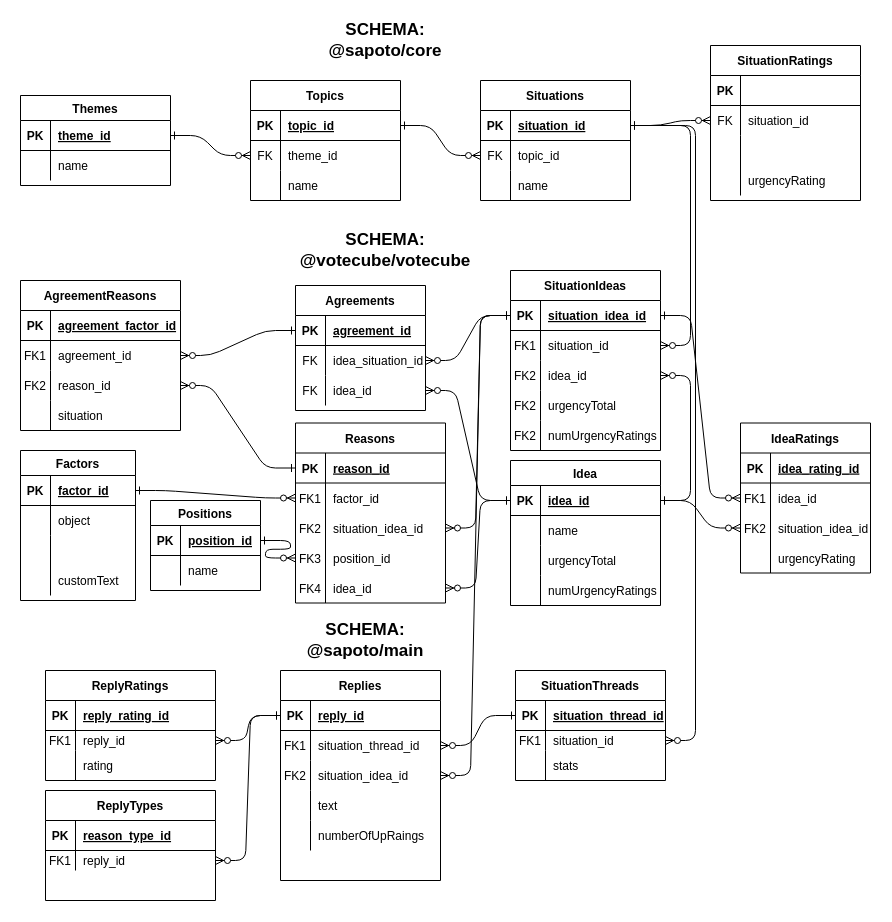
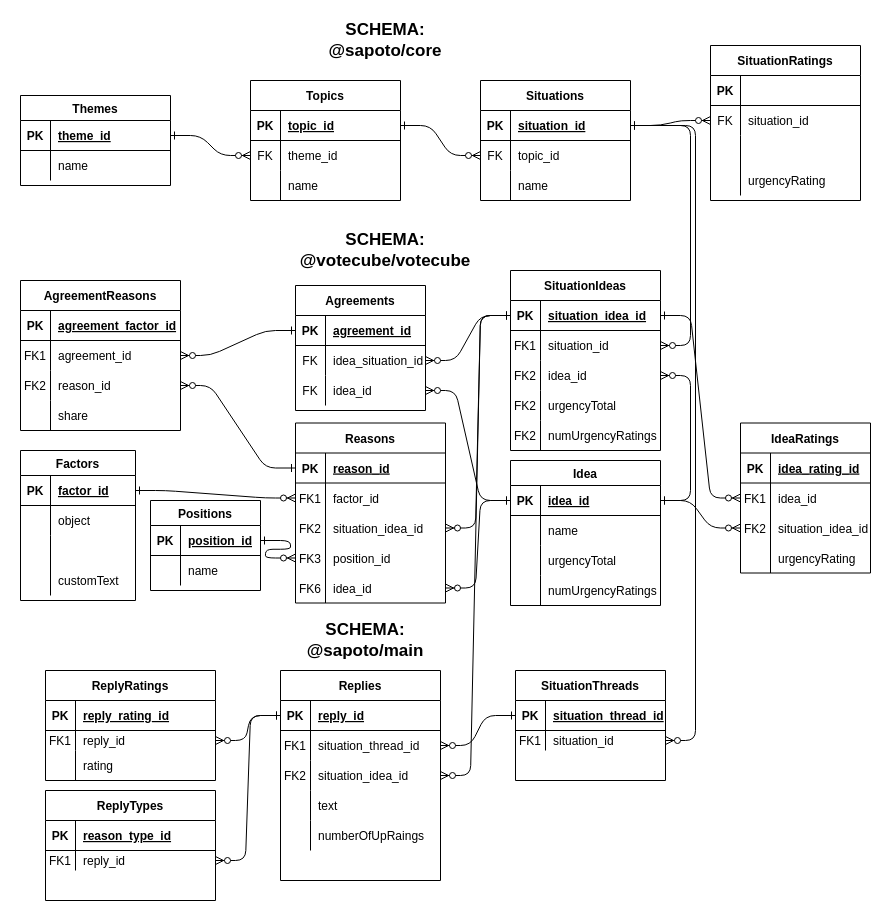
node "situation": label "situation" -> "share"
node "FK4": label "FK4" -> "FK6"
node "stats": removed
